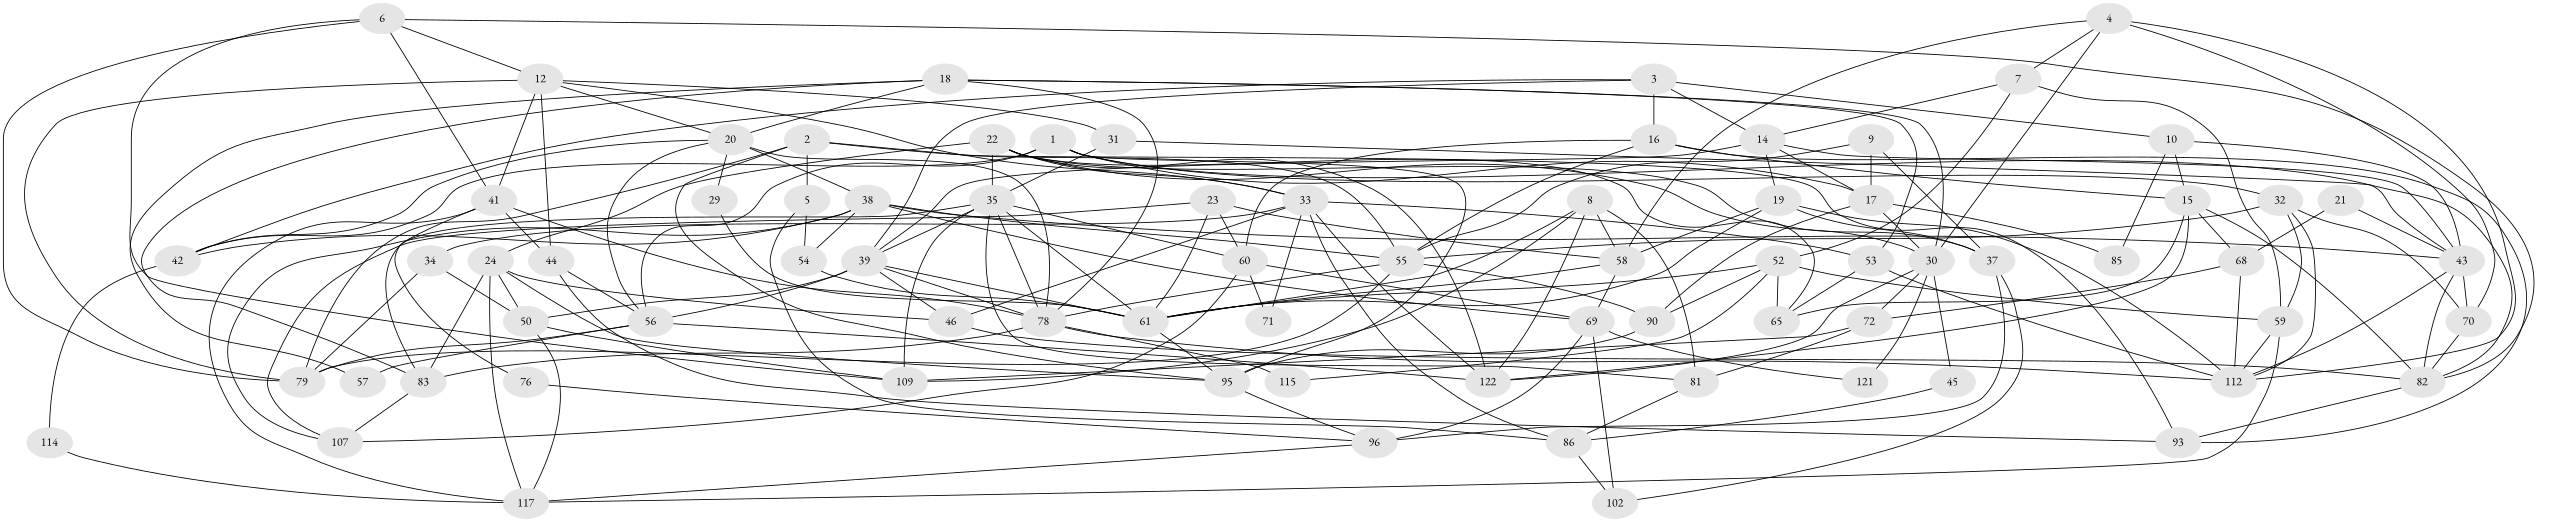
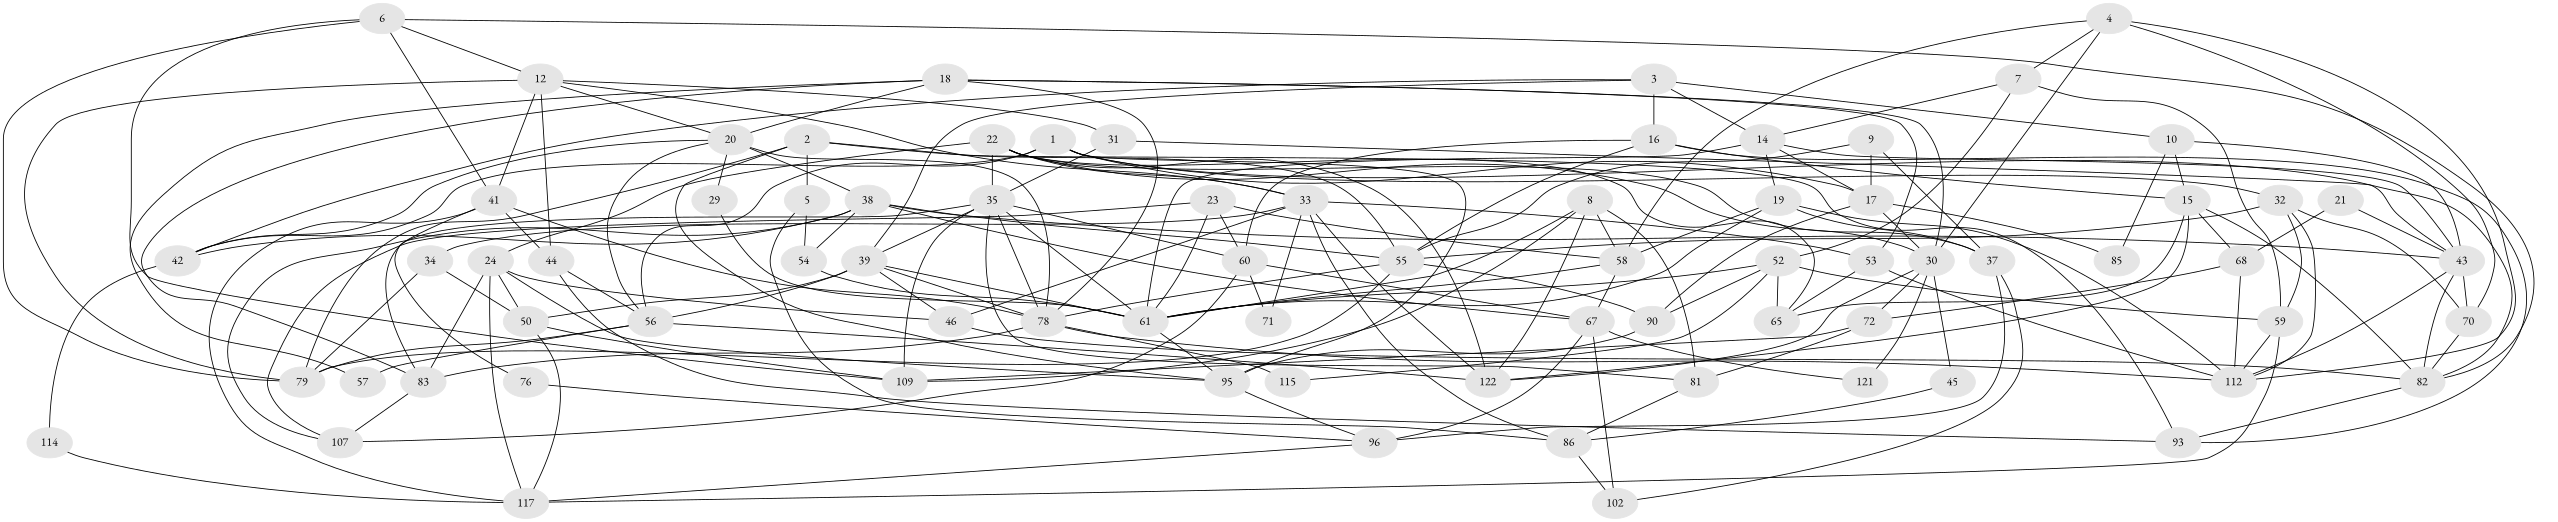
edge "14" -- "39": now "14" -- "61"
node "69": label "69" -> "67"
